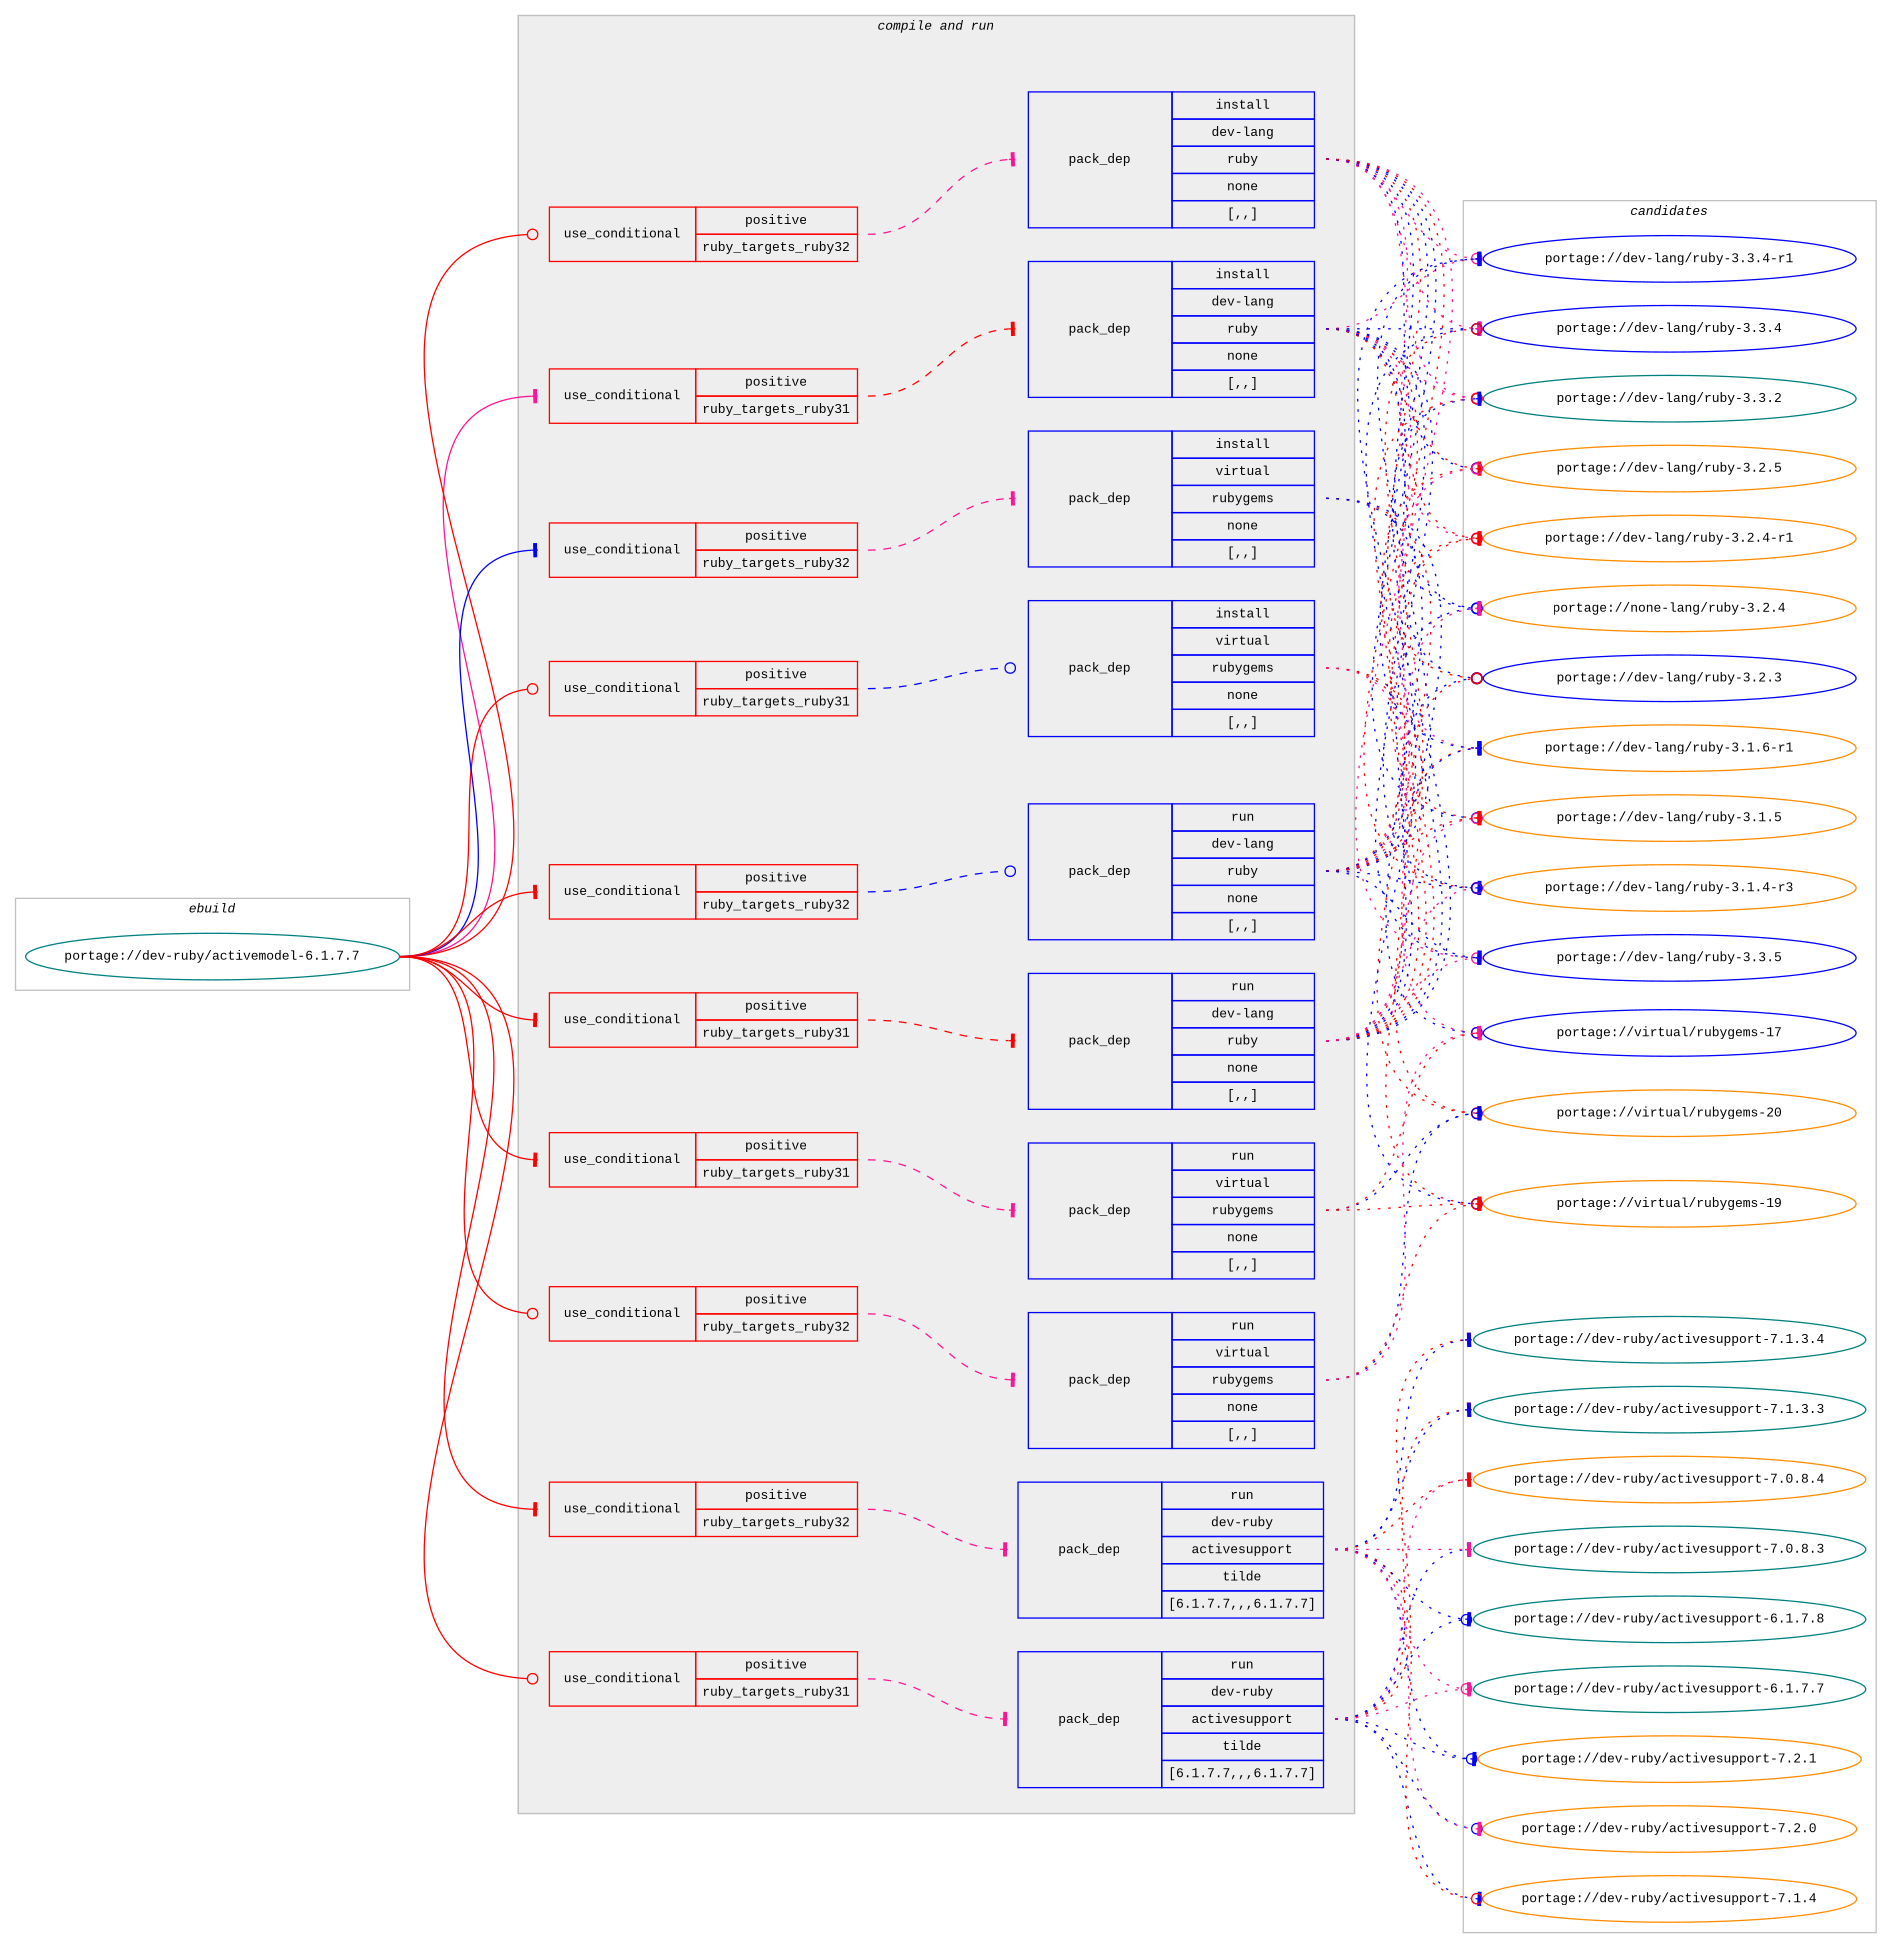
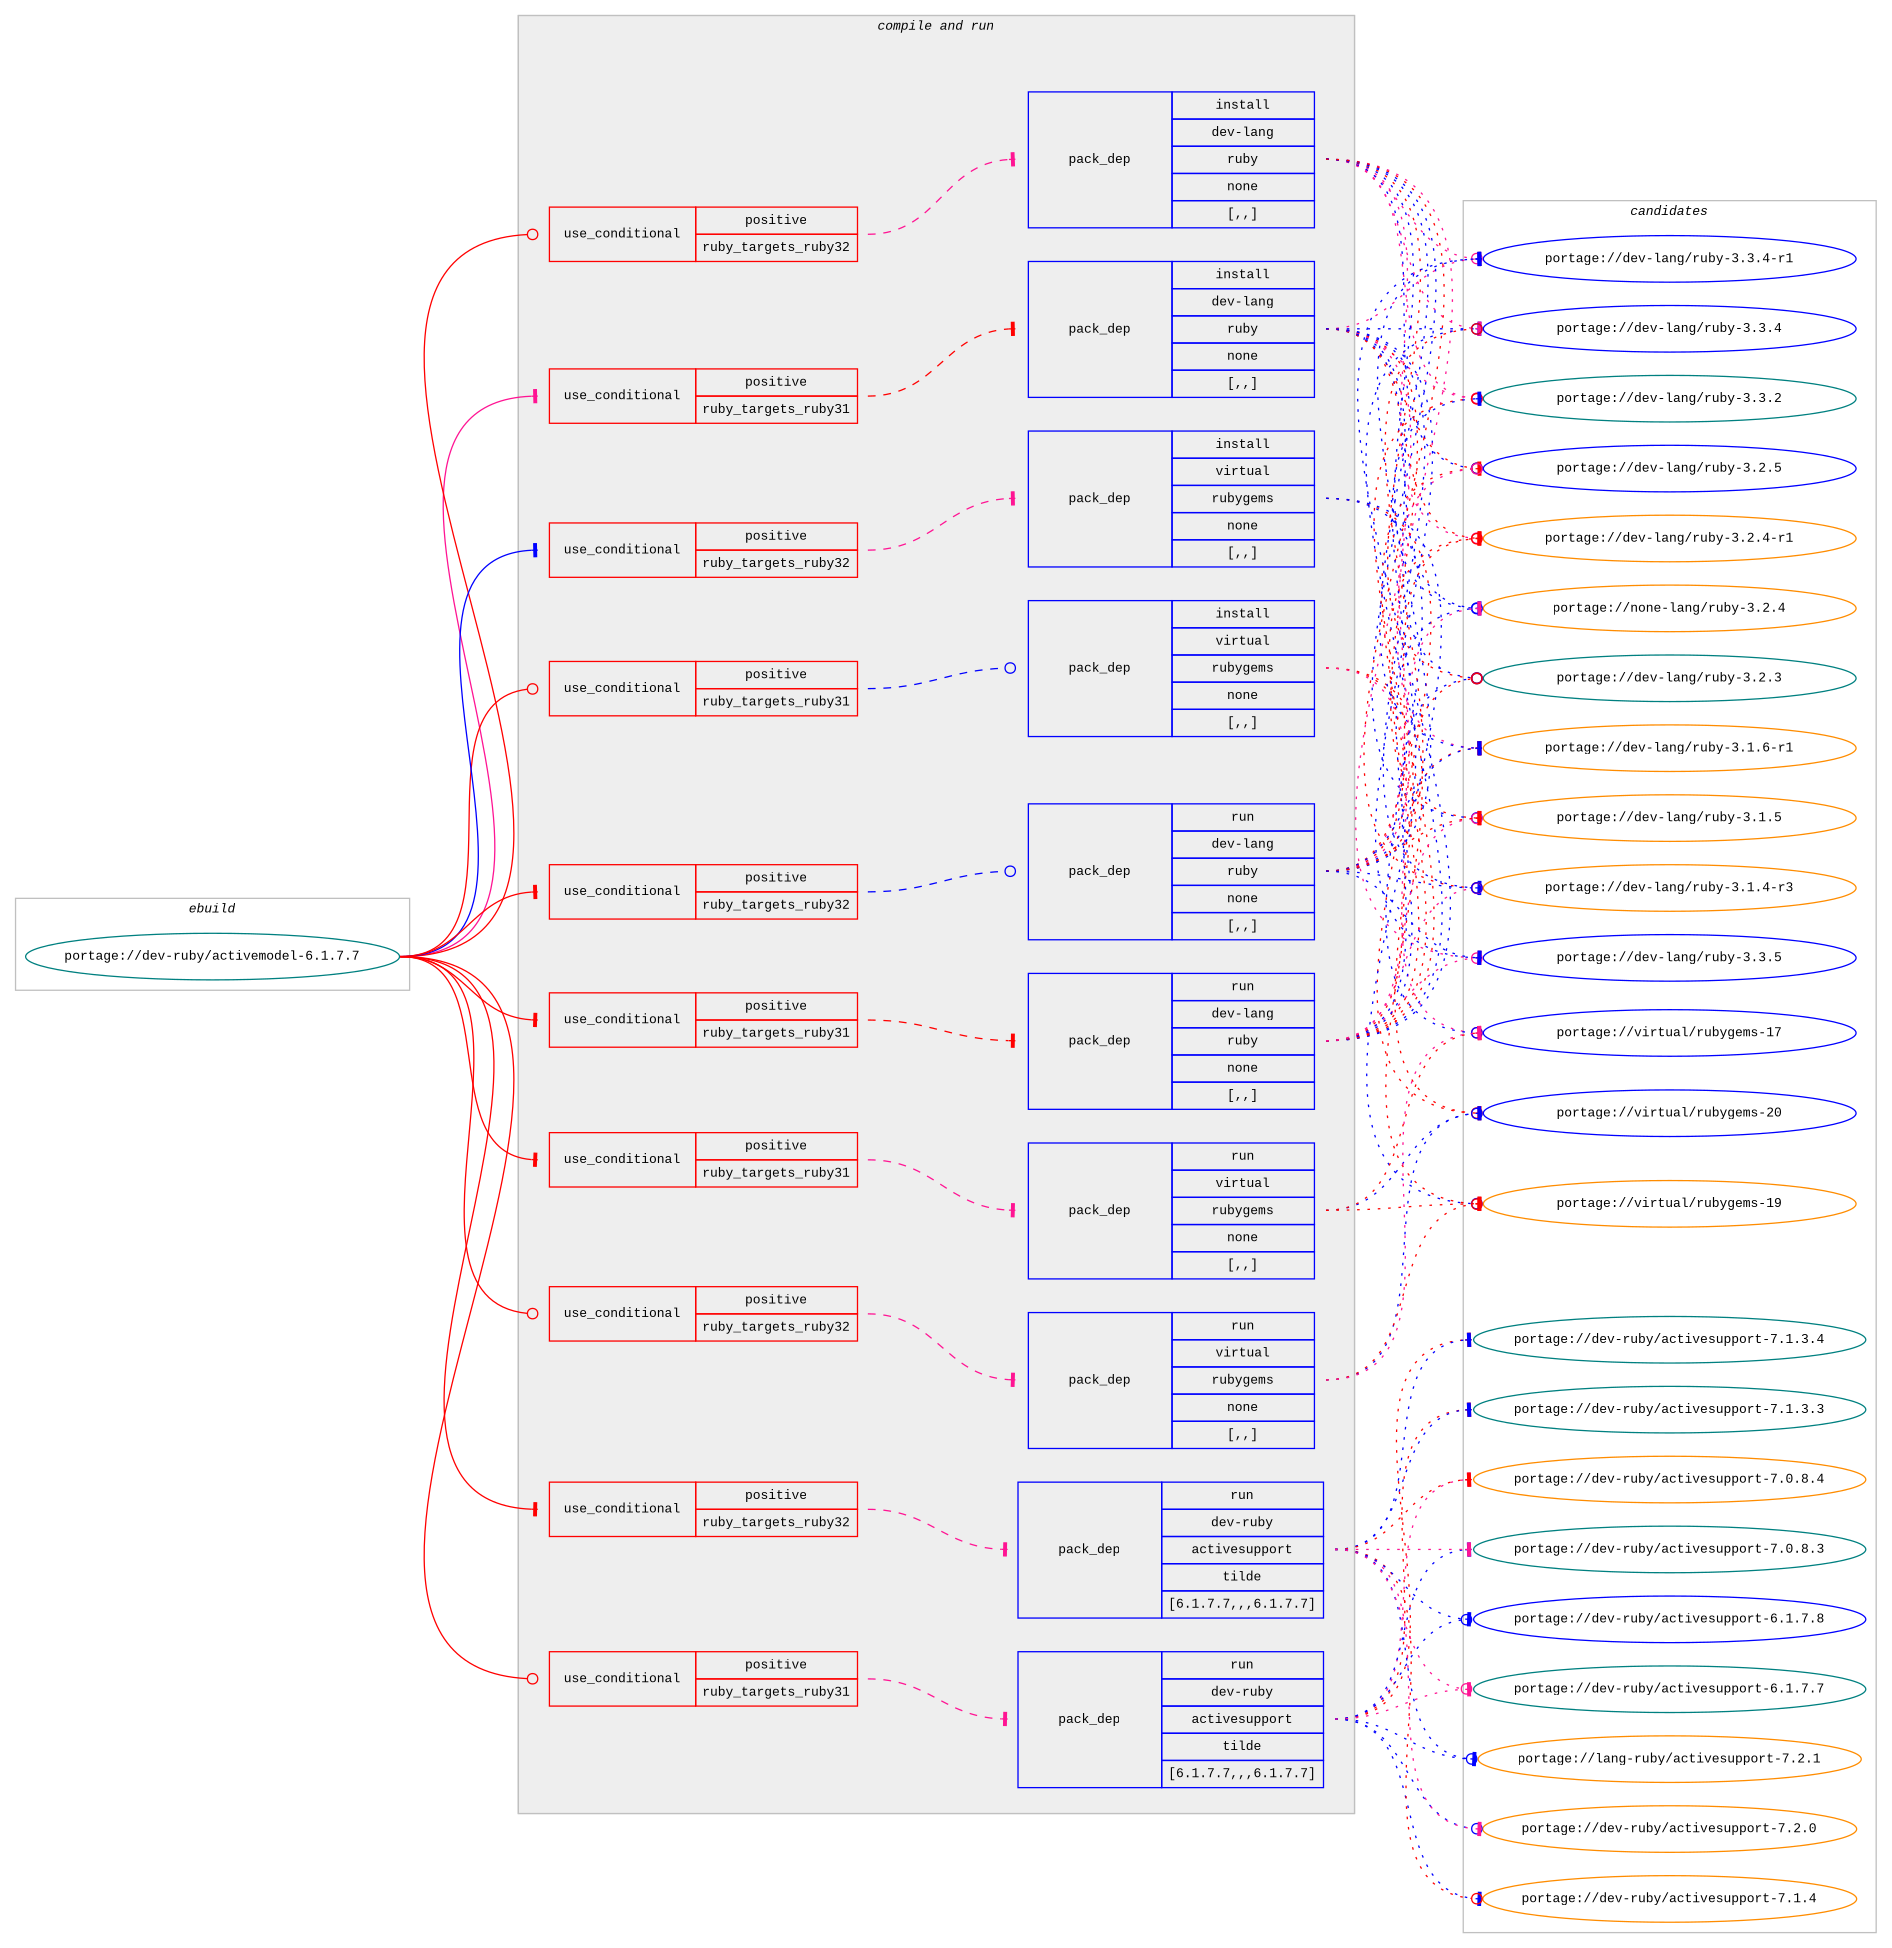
node "portage://dev-lang/ruby-3.2.5": color darkorange -> blue
node "portage://dev-lang/ruby-3.2.3": color blue -> teal
node "portage://virtual/rubygems-20": color darkorange -> blue
node "portage://dev-ruby/activesupport-6.1.7.8": color teal -> blue
node "portage://dev-ruby/activesupport-7.2.1": label "portage://dev-ruby/activesupport-7.2.1" -> "portage://lang-ruby/activesupport-7.2.1"
